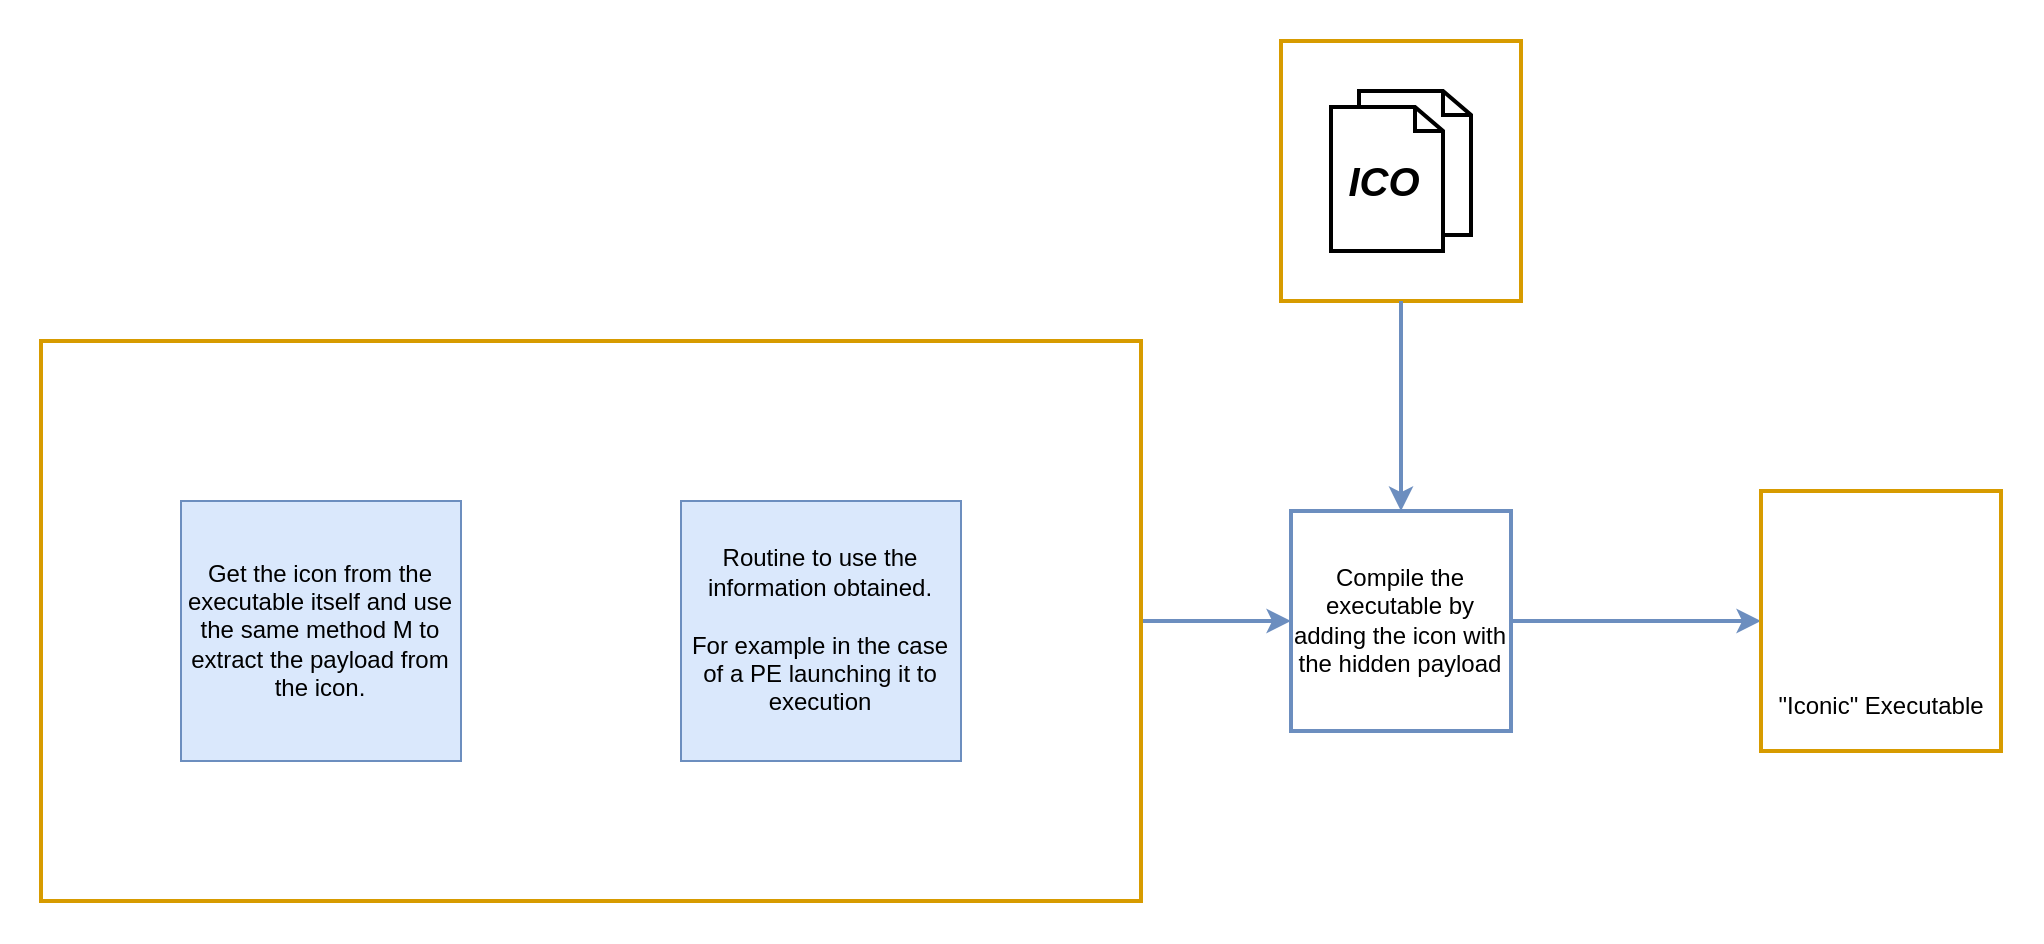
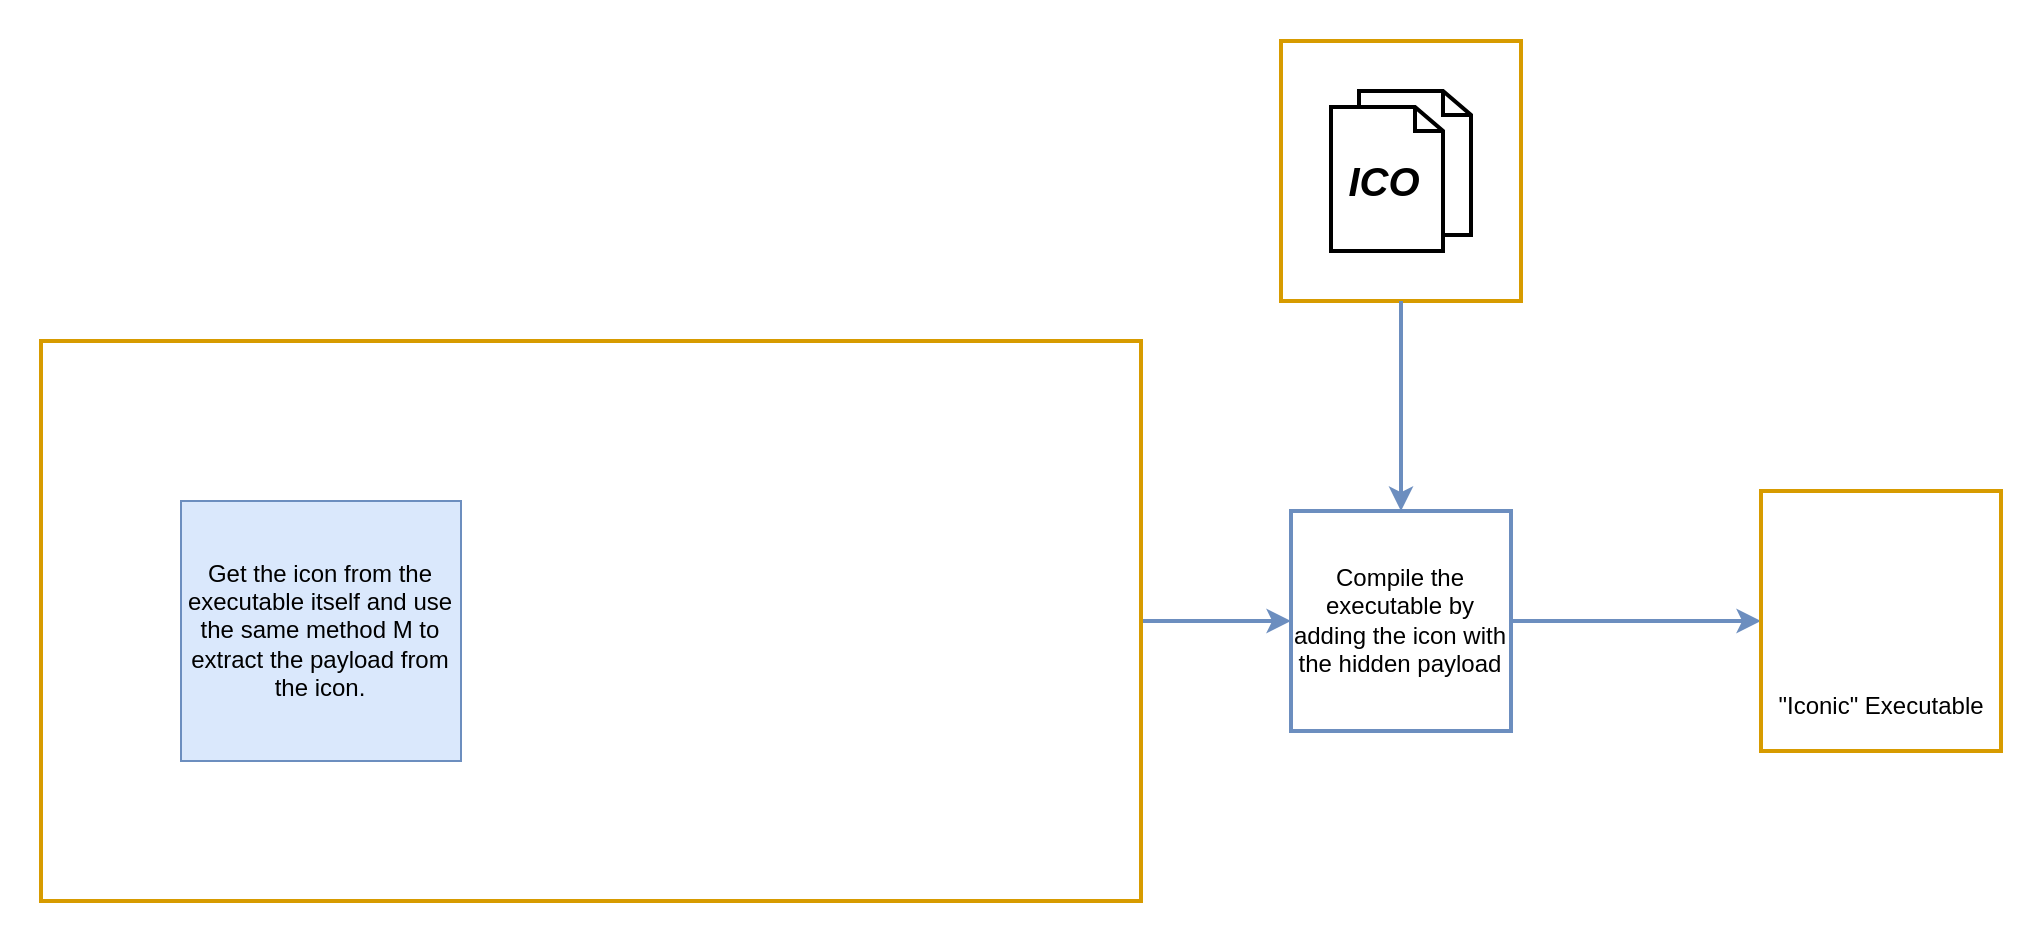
node "Routine to use the information obtained. For example in the case of a PE launching it to execution": removed
